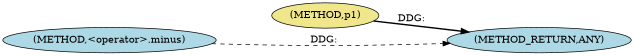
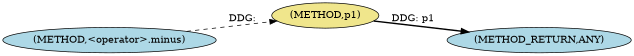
edge "(METHOD,p1)" -> "(METHOD_RETURN,ANY)": label "DDG: " -> "DDG: p1"
edge "(METHOD,<operator>.minus)" -> "(METHOD_RETURN,ANY)": now "(METHOD,<operator>.minus)" -> "(METHOD,p1)"
